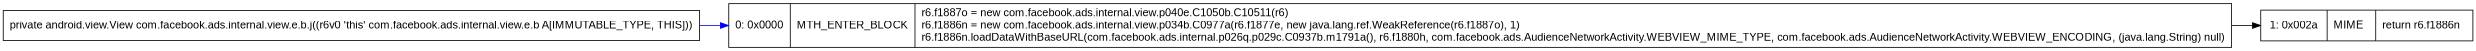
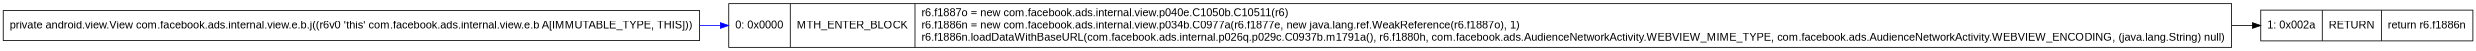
node "1: 0x002a": text "MIME" -> "RETURN"
